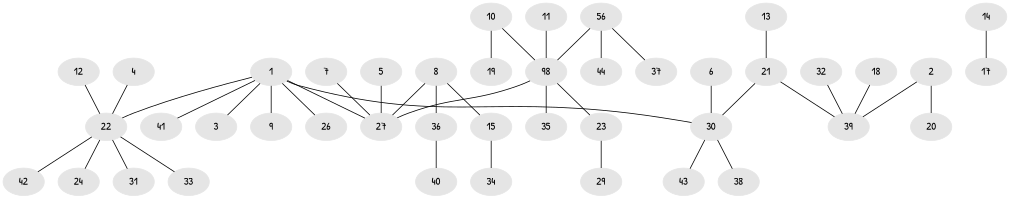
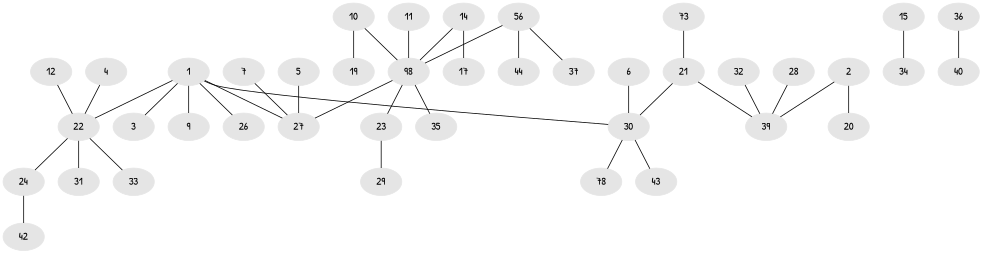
node "13": label "13" -> "73"
edge "14" -- "98": added
node "8": removed
node "18": label "18" -> "28"
node "41": removed
edge "22" -- "42": now "24" -- "42"
node "38": label "38" -> "78"
